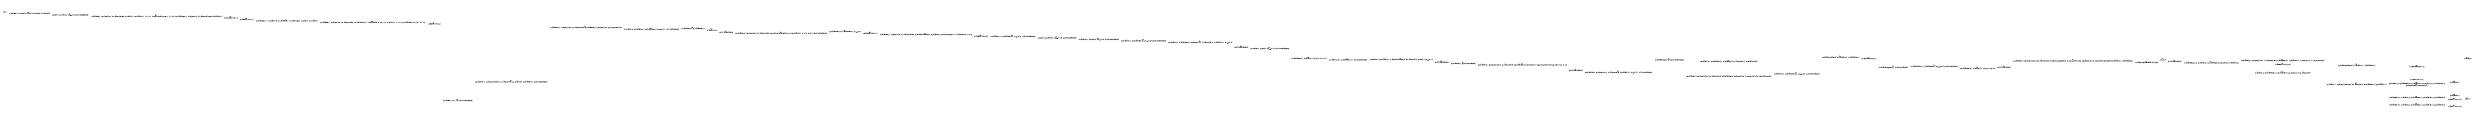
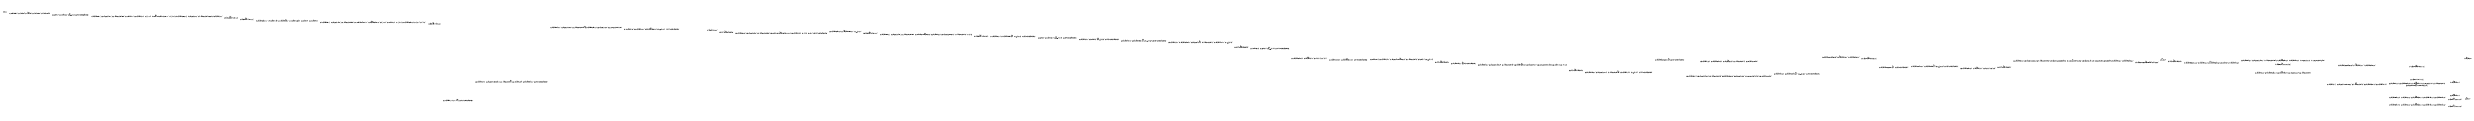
node "32242: read-variable['isPath',v25,v24]": removed
